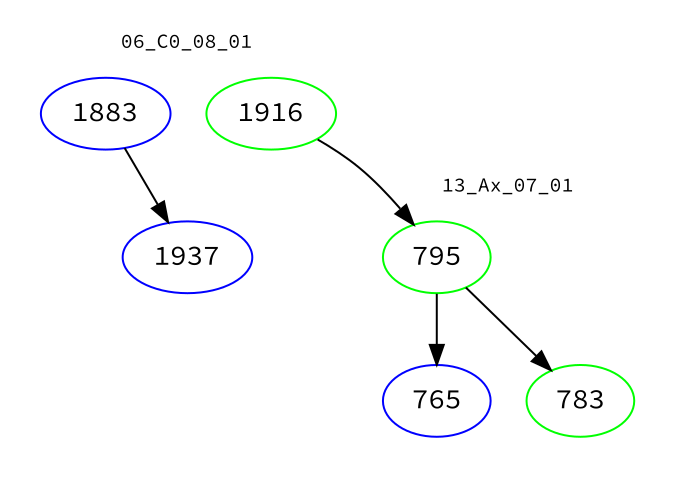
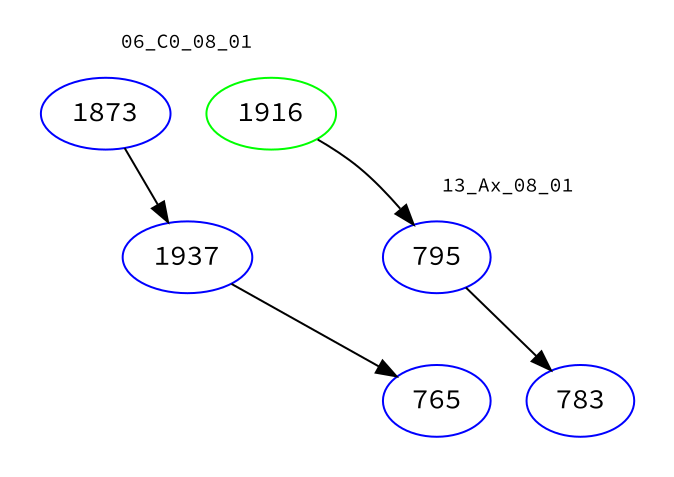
node "1883": label "1883" -> "1873"
cluster "13_Ax_07_01": label "13_Ax_07_01" -> "13_Ax_08_01"
node "795": color green -> blue
edge "795" -> "765": now "1937" -> "765"
node "783": color green -> blue
